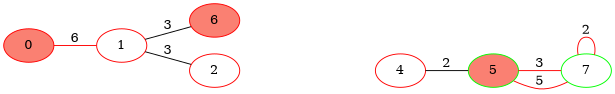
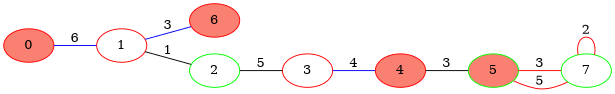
edge "6" -- "1": color black -> blue
edge "0" -- "1": color red -> blue
edge "1" -- "2": label "3" -> "1"
edge "4" -- "5": label "2" -> "3"
node "2": color red -> green
node "3": added
node "4": fillcolor white -> salmon
